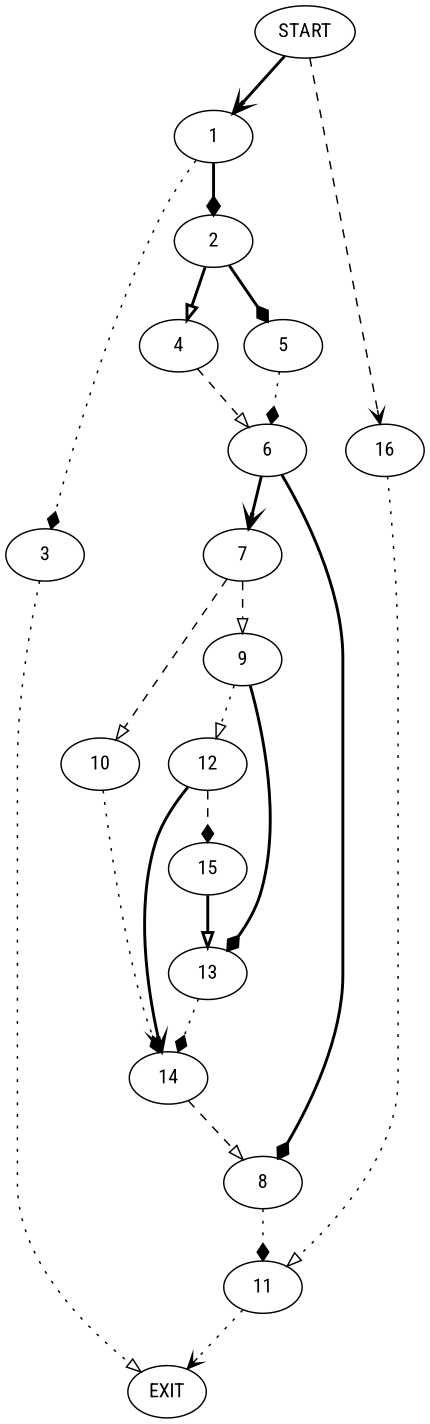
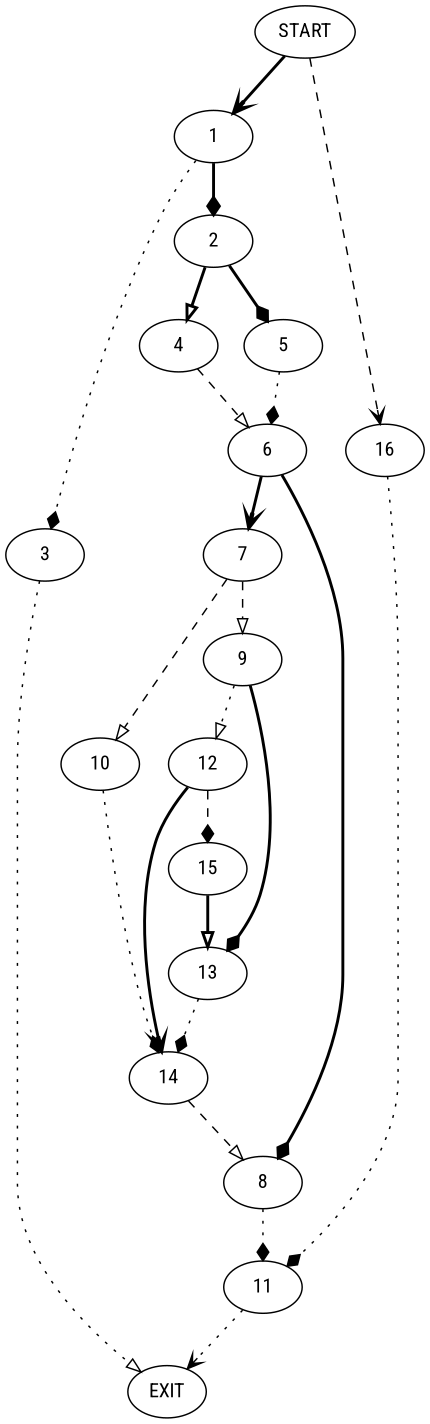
edge "16" -> "11": arrowhead onormal -> diamond
